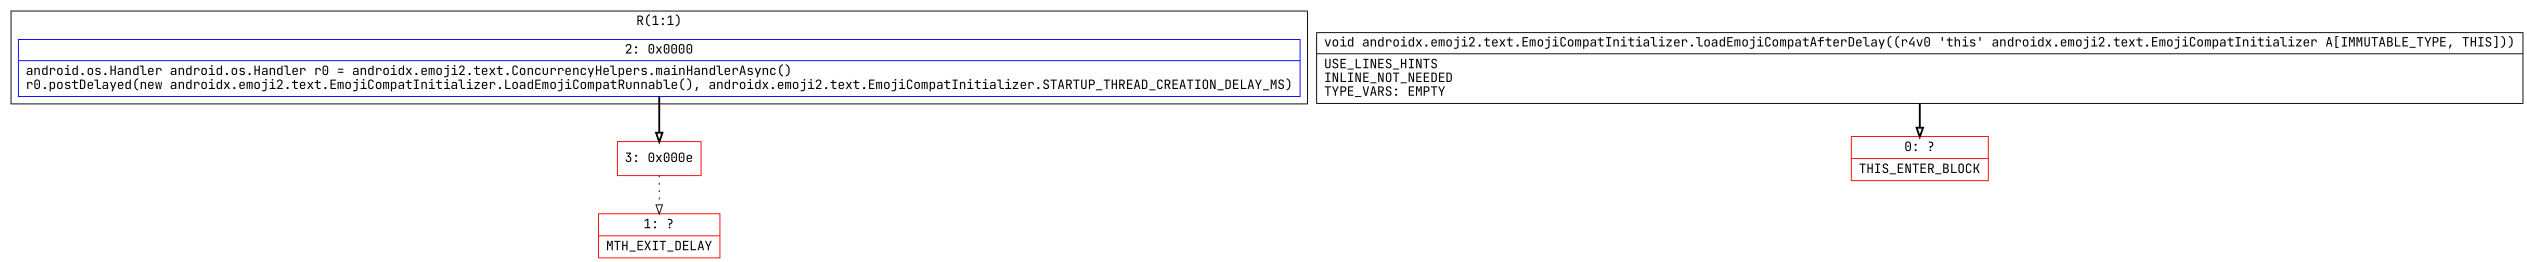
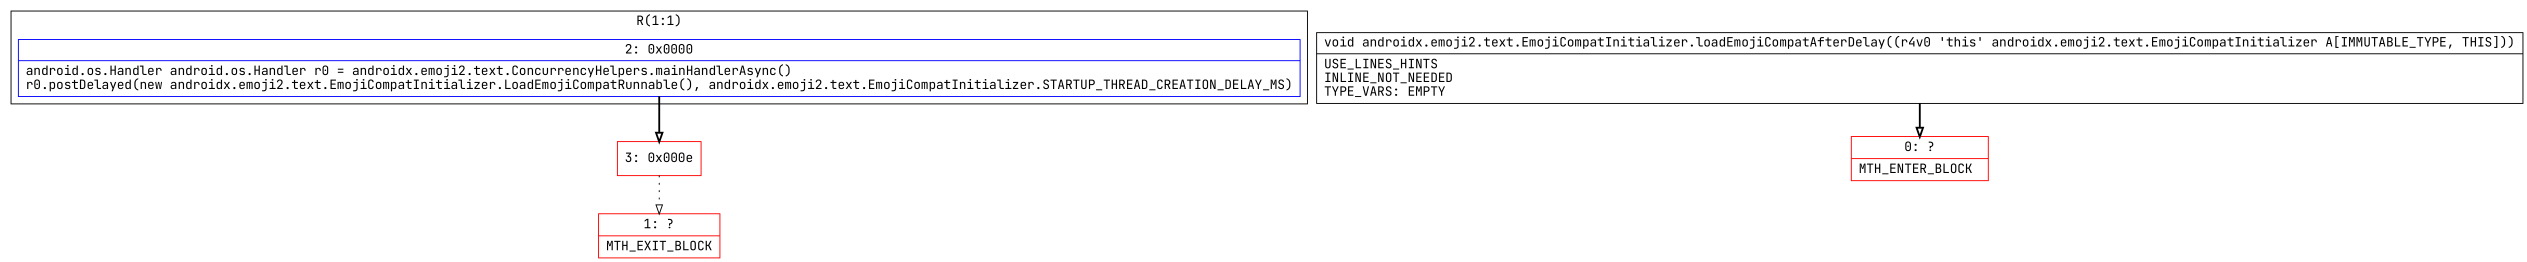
node "0: ?": text "THIS_ENTER_BLOCK" -> "MTH_ENTER_BLOCK"
node "1: ?": text "MTH_EXIT_DELAY" -> "MTH_EXIT_BLOCK"
